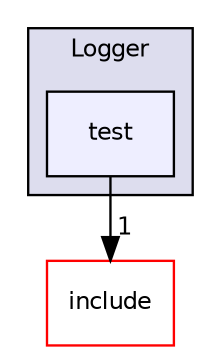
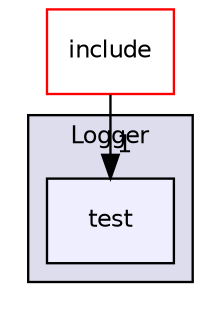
edge "test" -> "include": reversed
